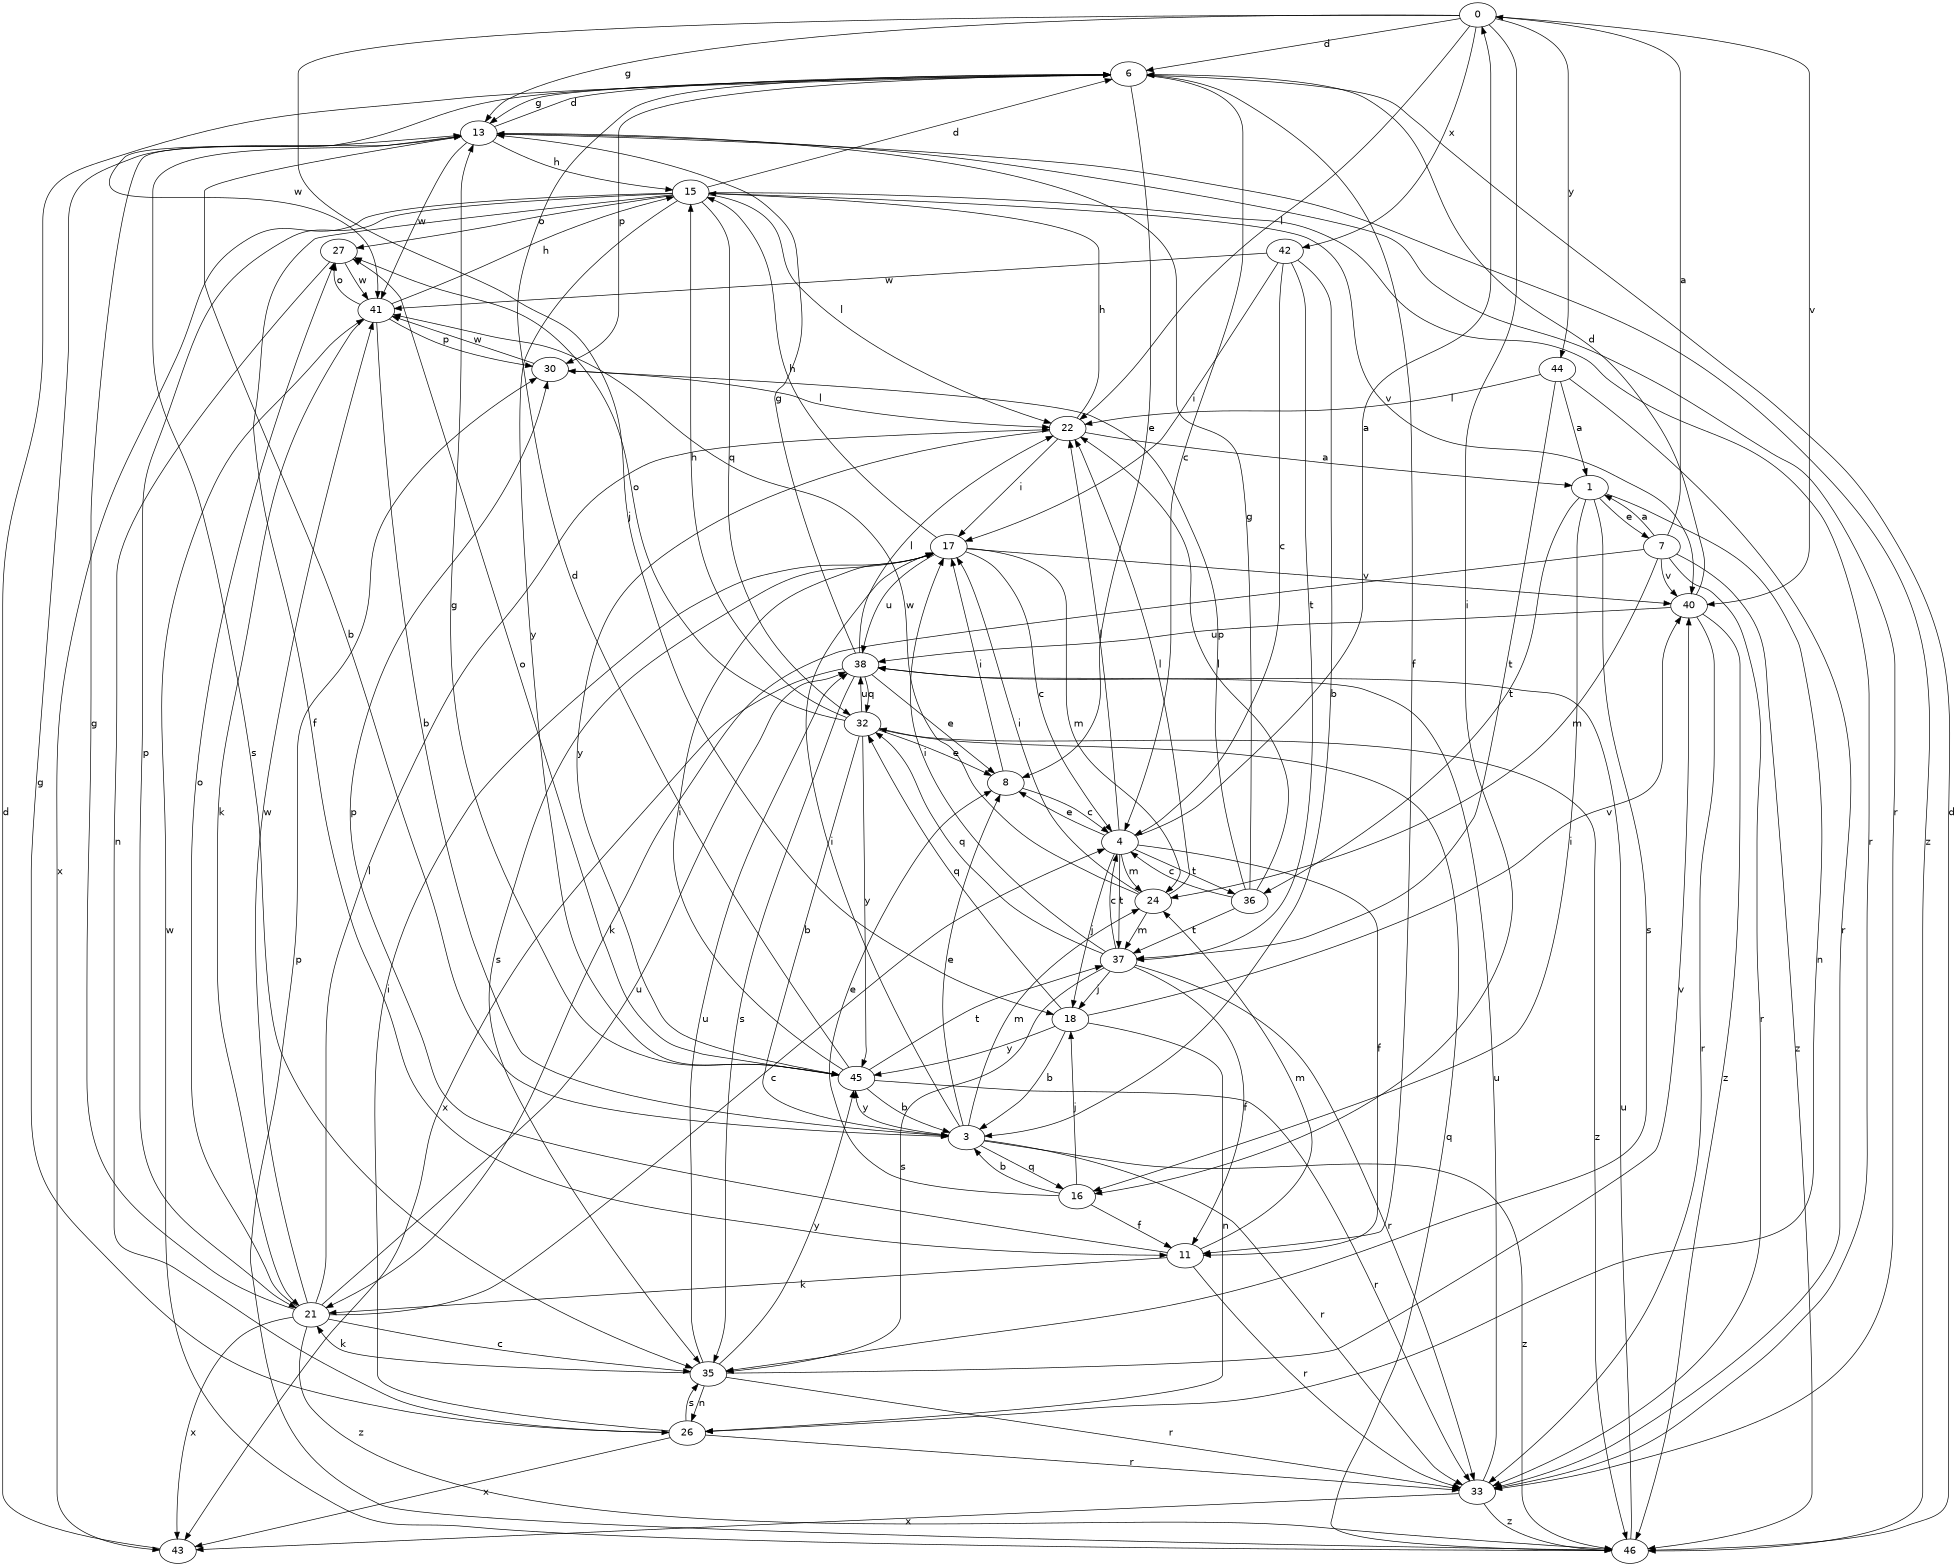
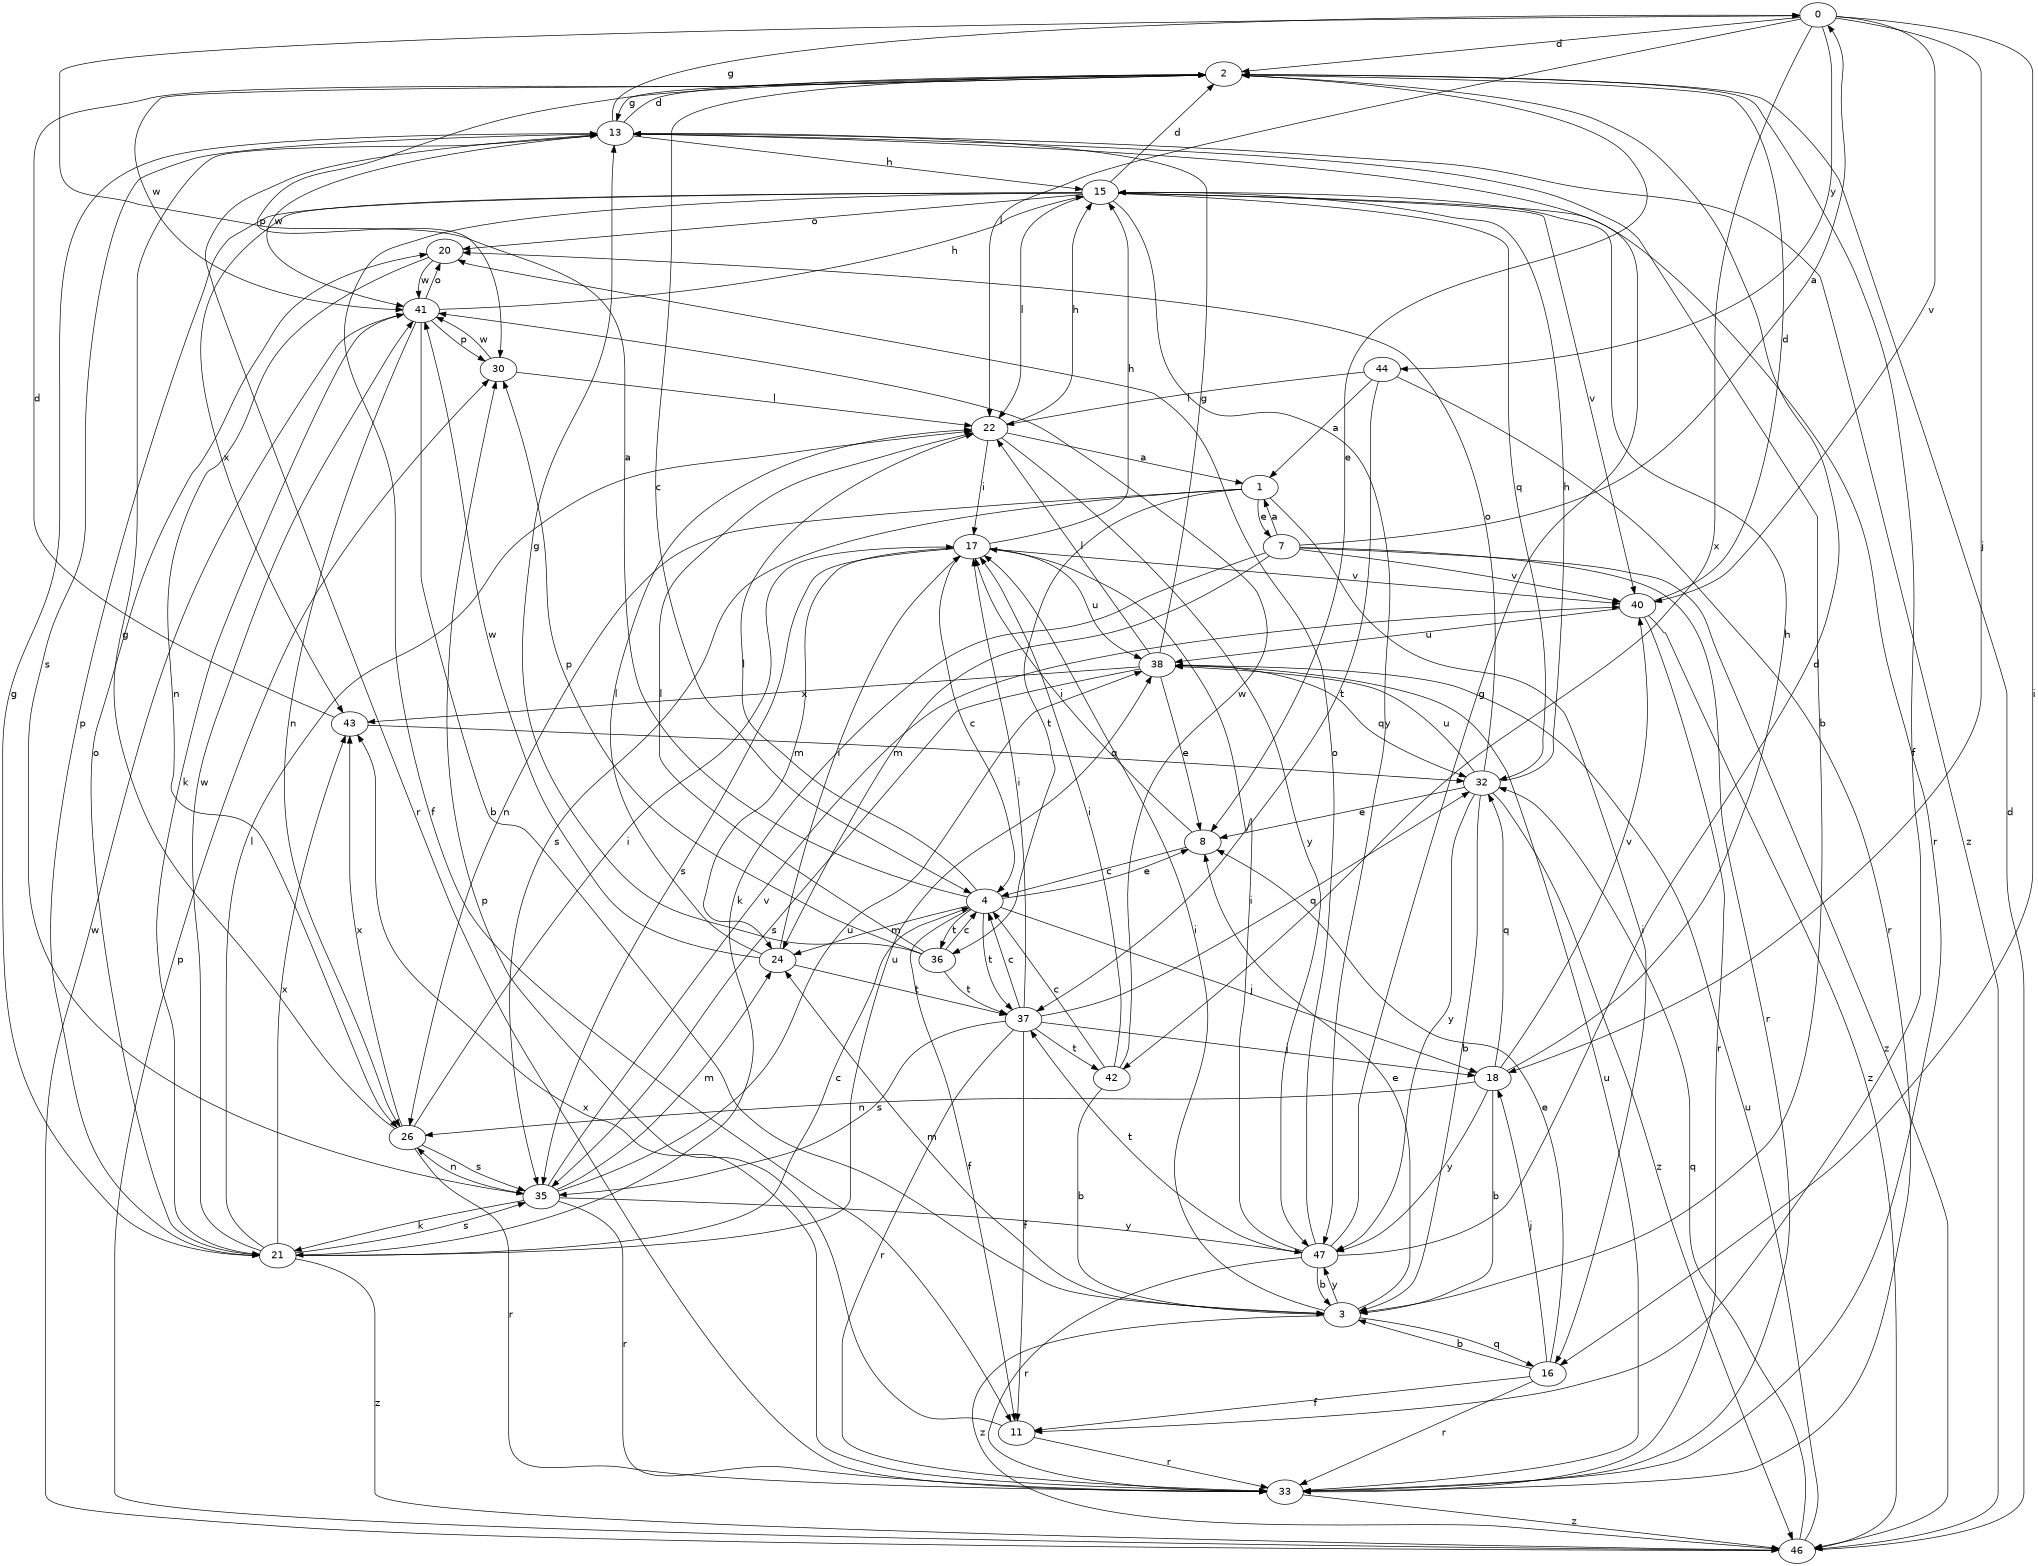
edge "0" -> "13": reversed
node "6": label "6" -> "2"
node "27": label "27" -> "20"
edge "18" -> "15": added, label "h"
edge "42" -> "37": reversed
edge "41" -> "26": added, label "n"
edge "43" -> "32": added, label "q"
edge "24" -> "37": label "m" -> "t"
node "45": label "45" -> "47"
edge "11" -> "24": now "35" -> "24"
edge "3" -> "33": now "16" -> "33"
edge "11" -> "21": removed, label "k"
edge "21" -> "35": label "c" -> "s"
